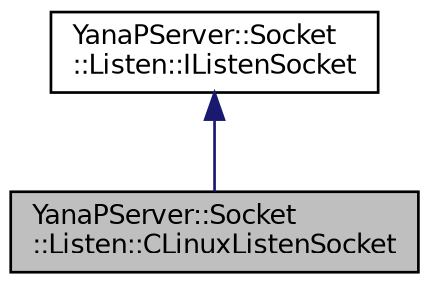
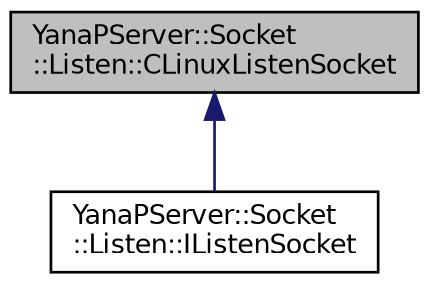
edge "YanaPServer::Socket ::Listen::CLinuxListenSocket" -> "YanaPServer::Socket ::Listen::IListenSocket": reversed
